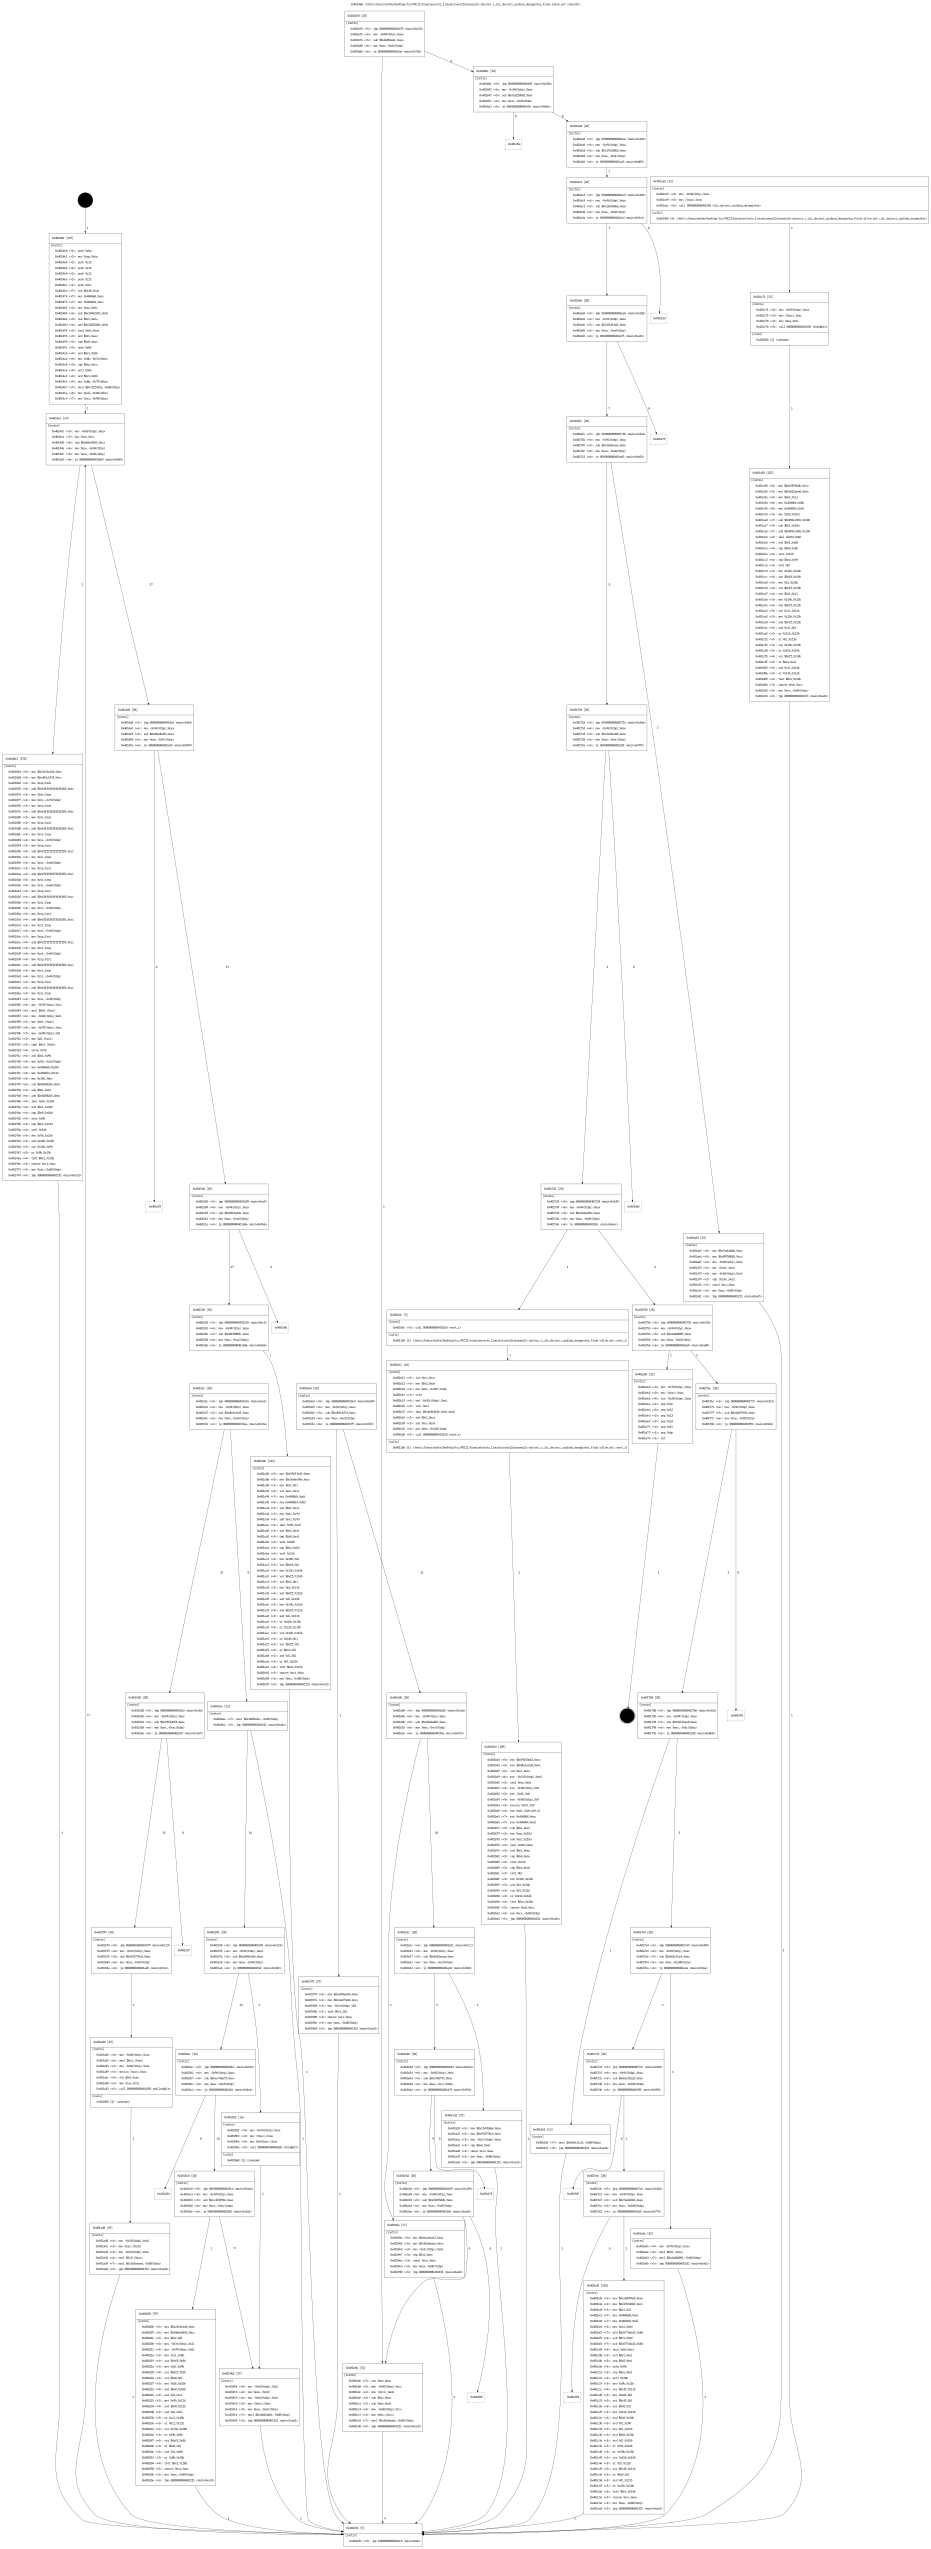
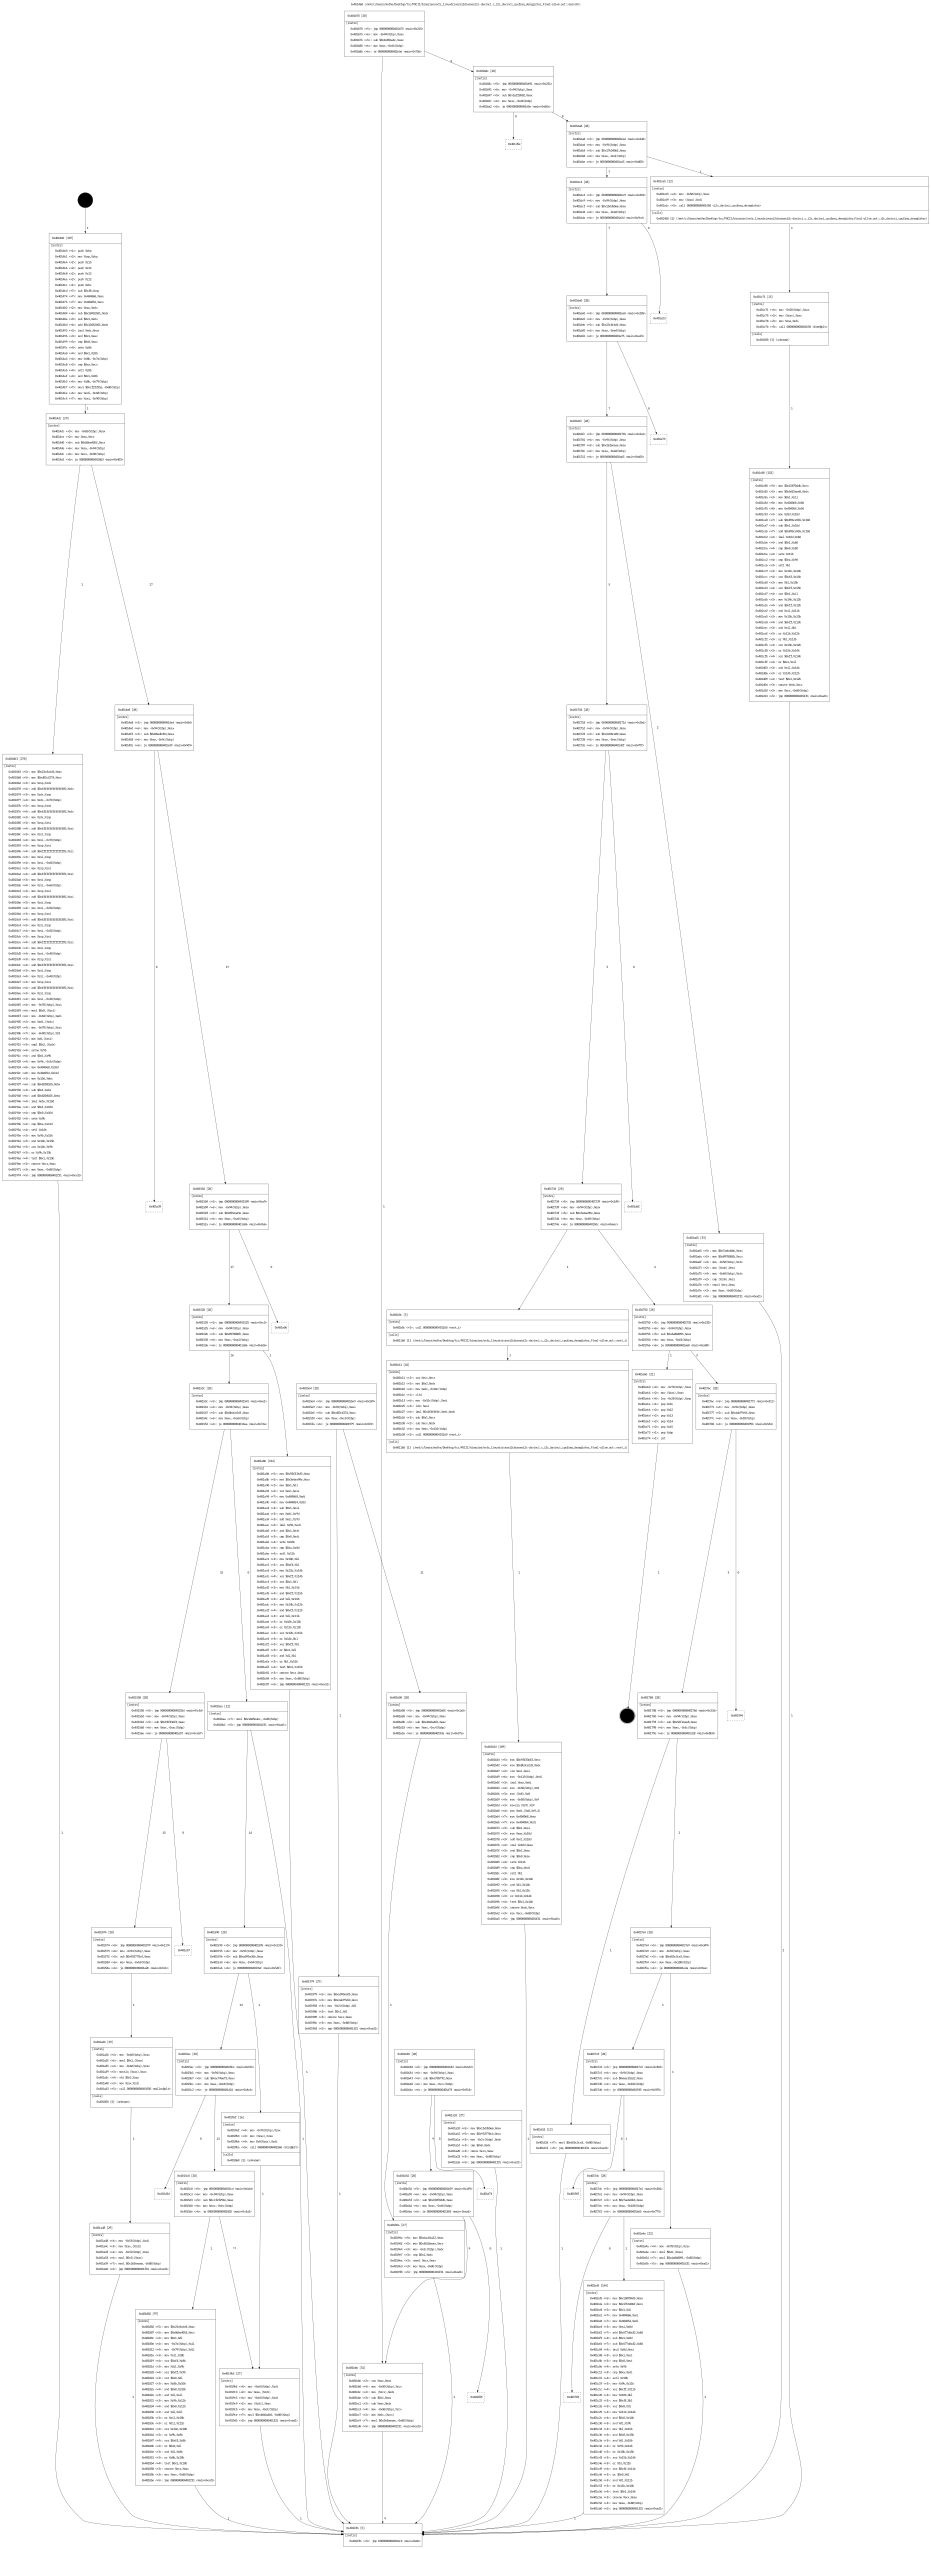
edge "0x4016a8 [28]" -> "0x401c65 [12]": added, label "1"
edge "0x401520 [28]" -> "0x40153c [28]": added, label "16"
edge "0x401f31 [5]" -> "0x4014cb [29]": removed, label "17"
node "0x40161c [28]": removed
